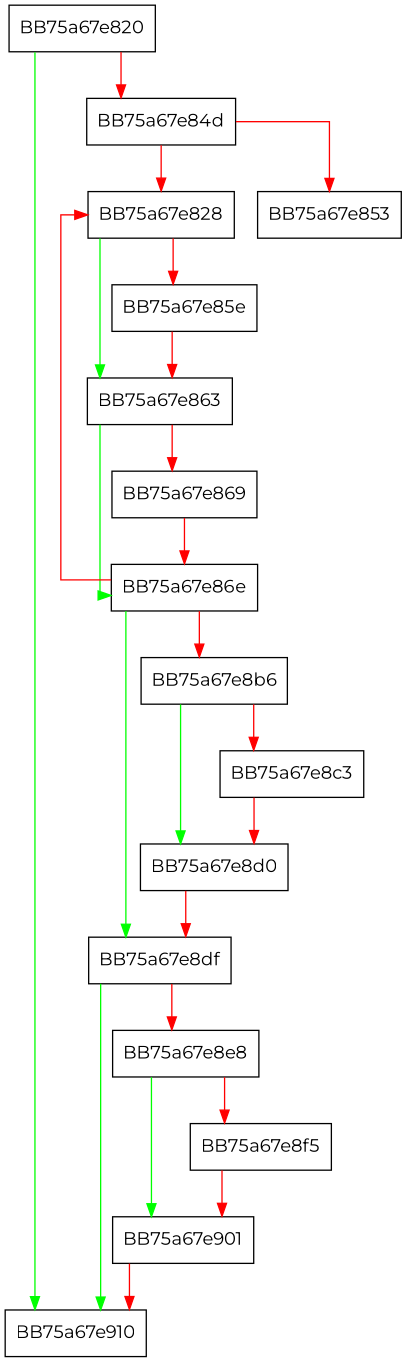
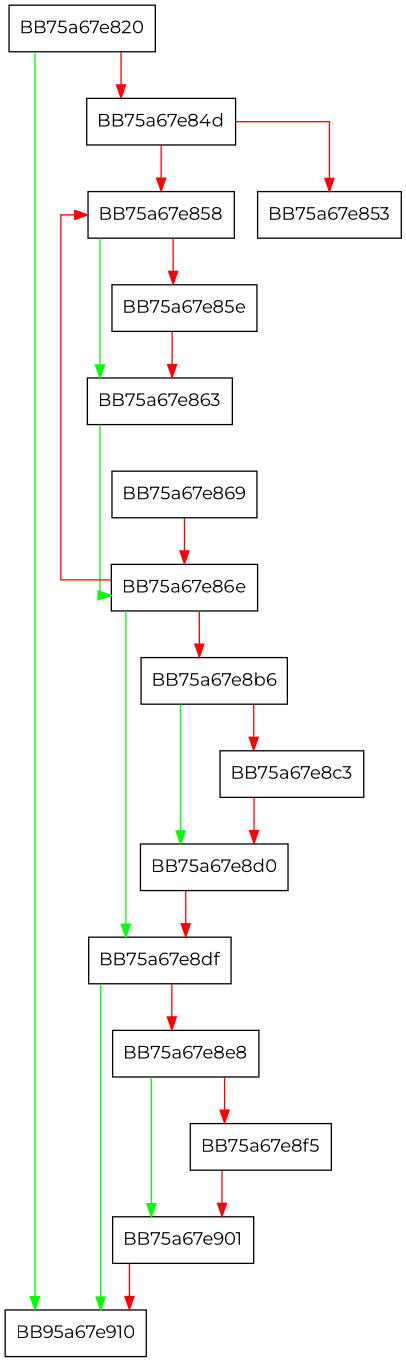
node "BB75a67e828": label "BB75a67e828" -> "BB75a67e858"
edge "BB75a67e863" -> "BB75a67e869": removed
node "BB75a67e910": label "BB75a67e910" -> "BB95a67e910"
